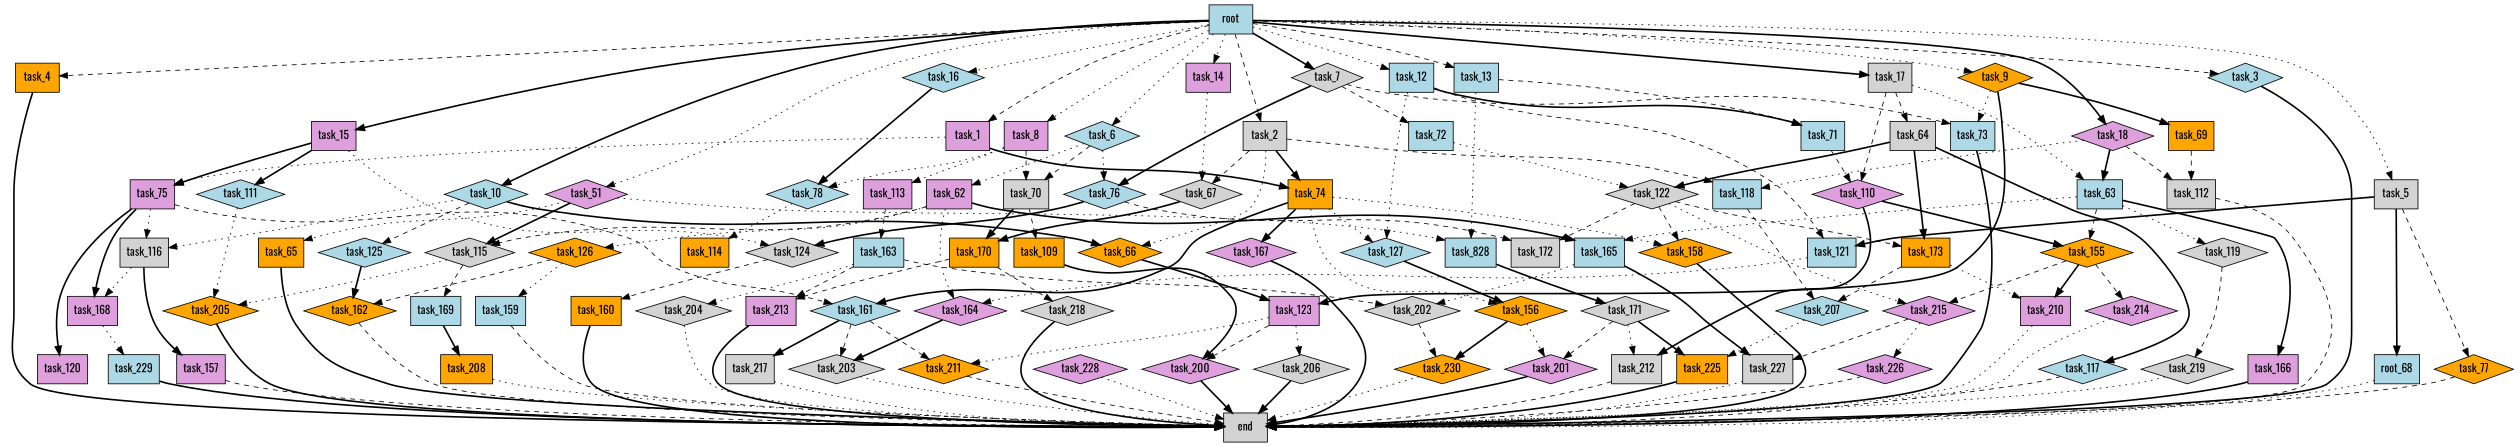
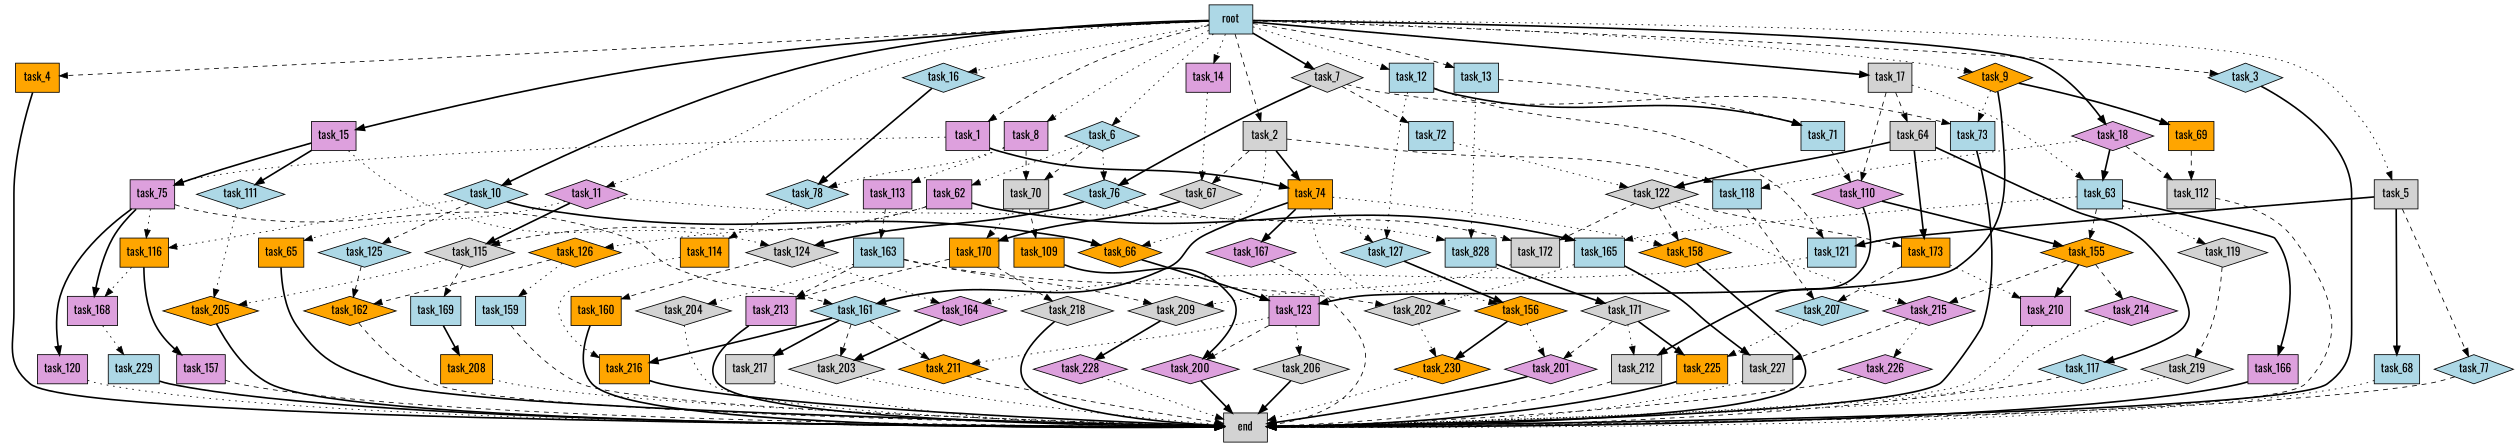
node "task_51": label "task_51" -> "task_11"
edge "task_70" -> "task_170": style bold -> dotted
edge "task_62" -> "task_164": now "task_124" -> "task_164"
node "task_116": fillcolor lightgrey -> orange
edge "task_125" -> "task_162": style bold -> dashed
node "task_209": added
edge "task_202" -> "task_230": style dashed -> dotted
edge "task_167" -> "end": style bold -> dashed
node "task_216": added
node "root_68": label "root_68" -> "task_68"
node "task_77": fillcolor orange -> lightblue
edge "task_120" -> "end": added
